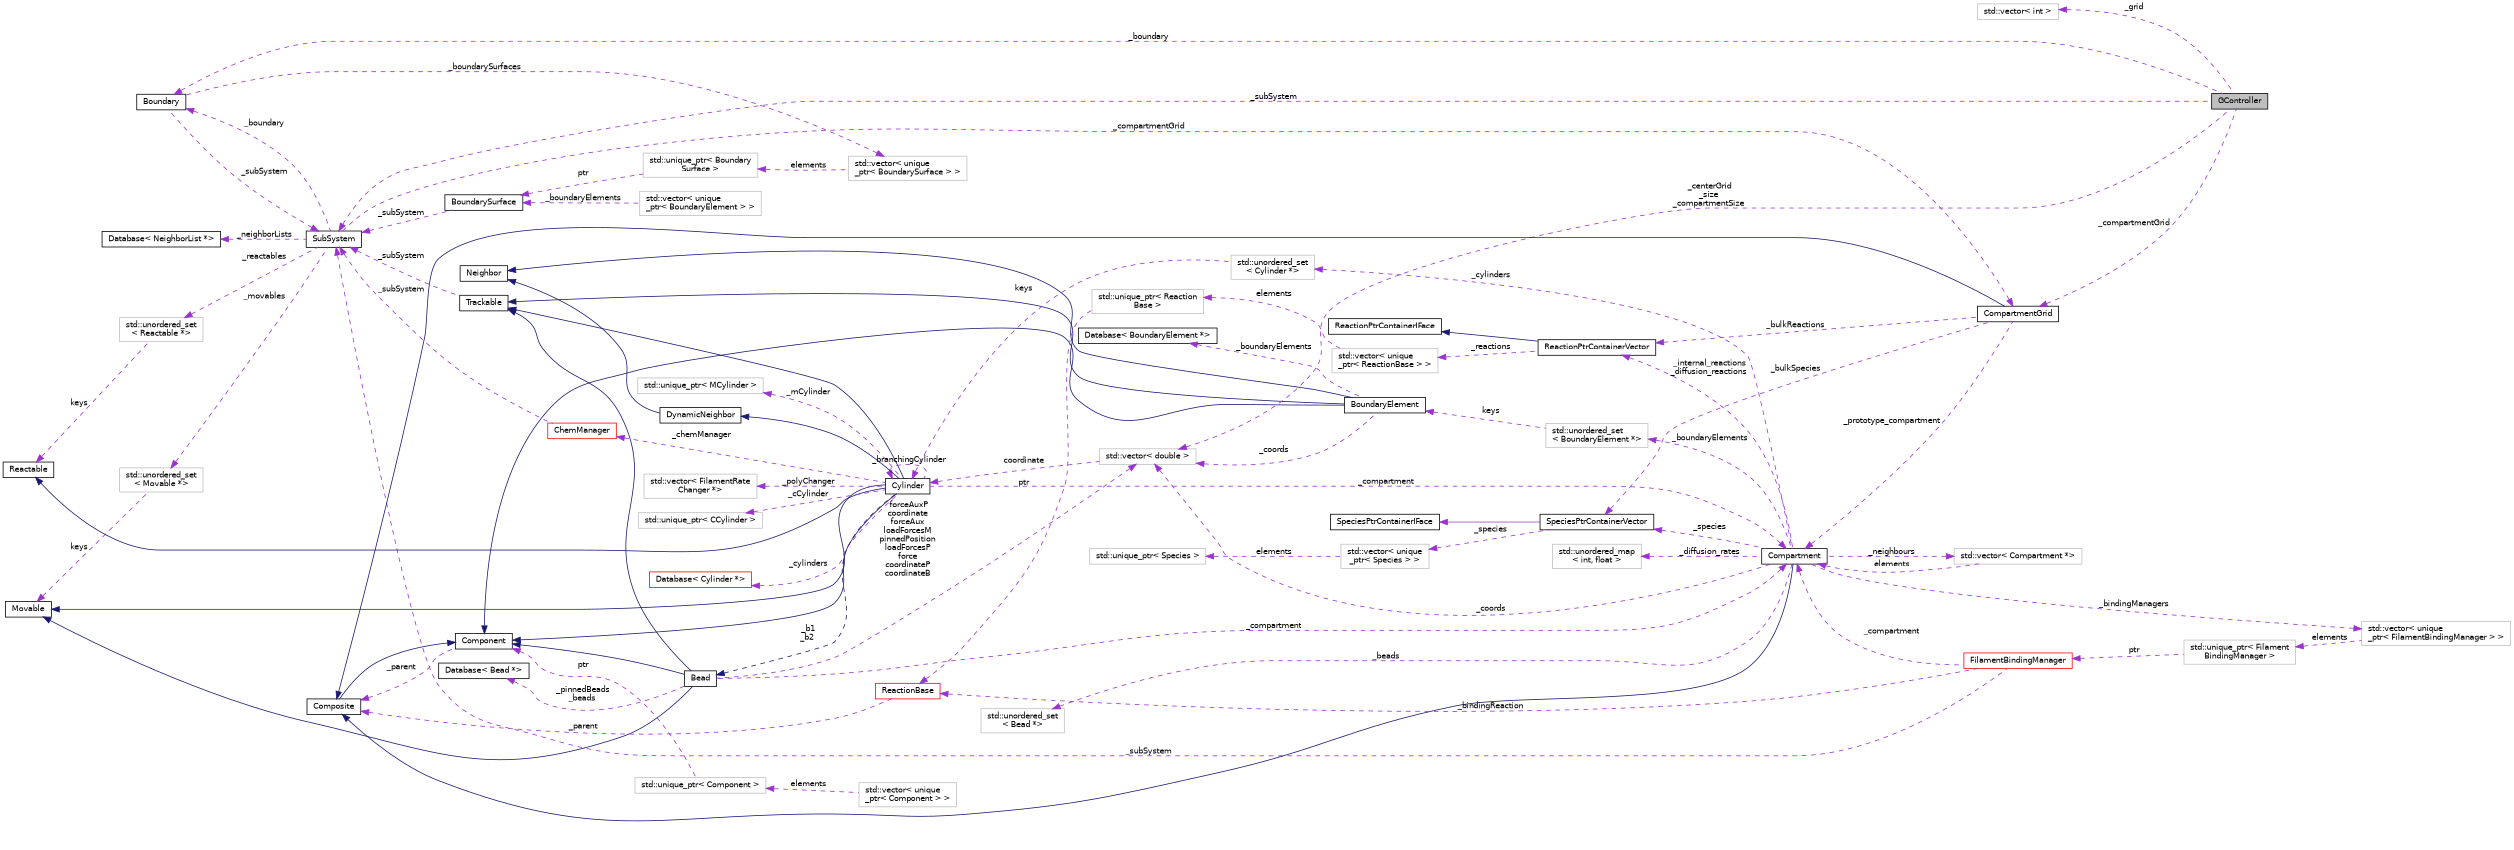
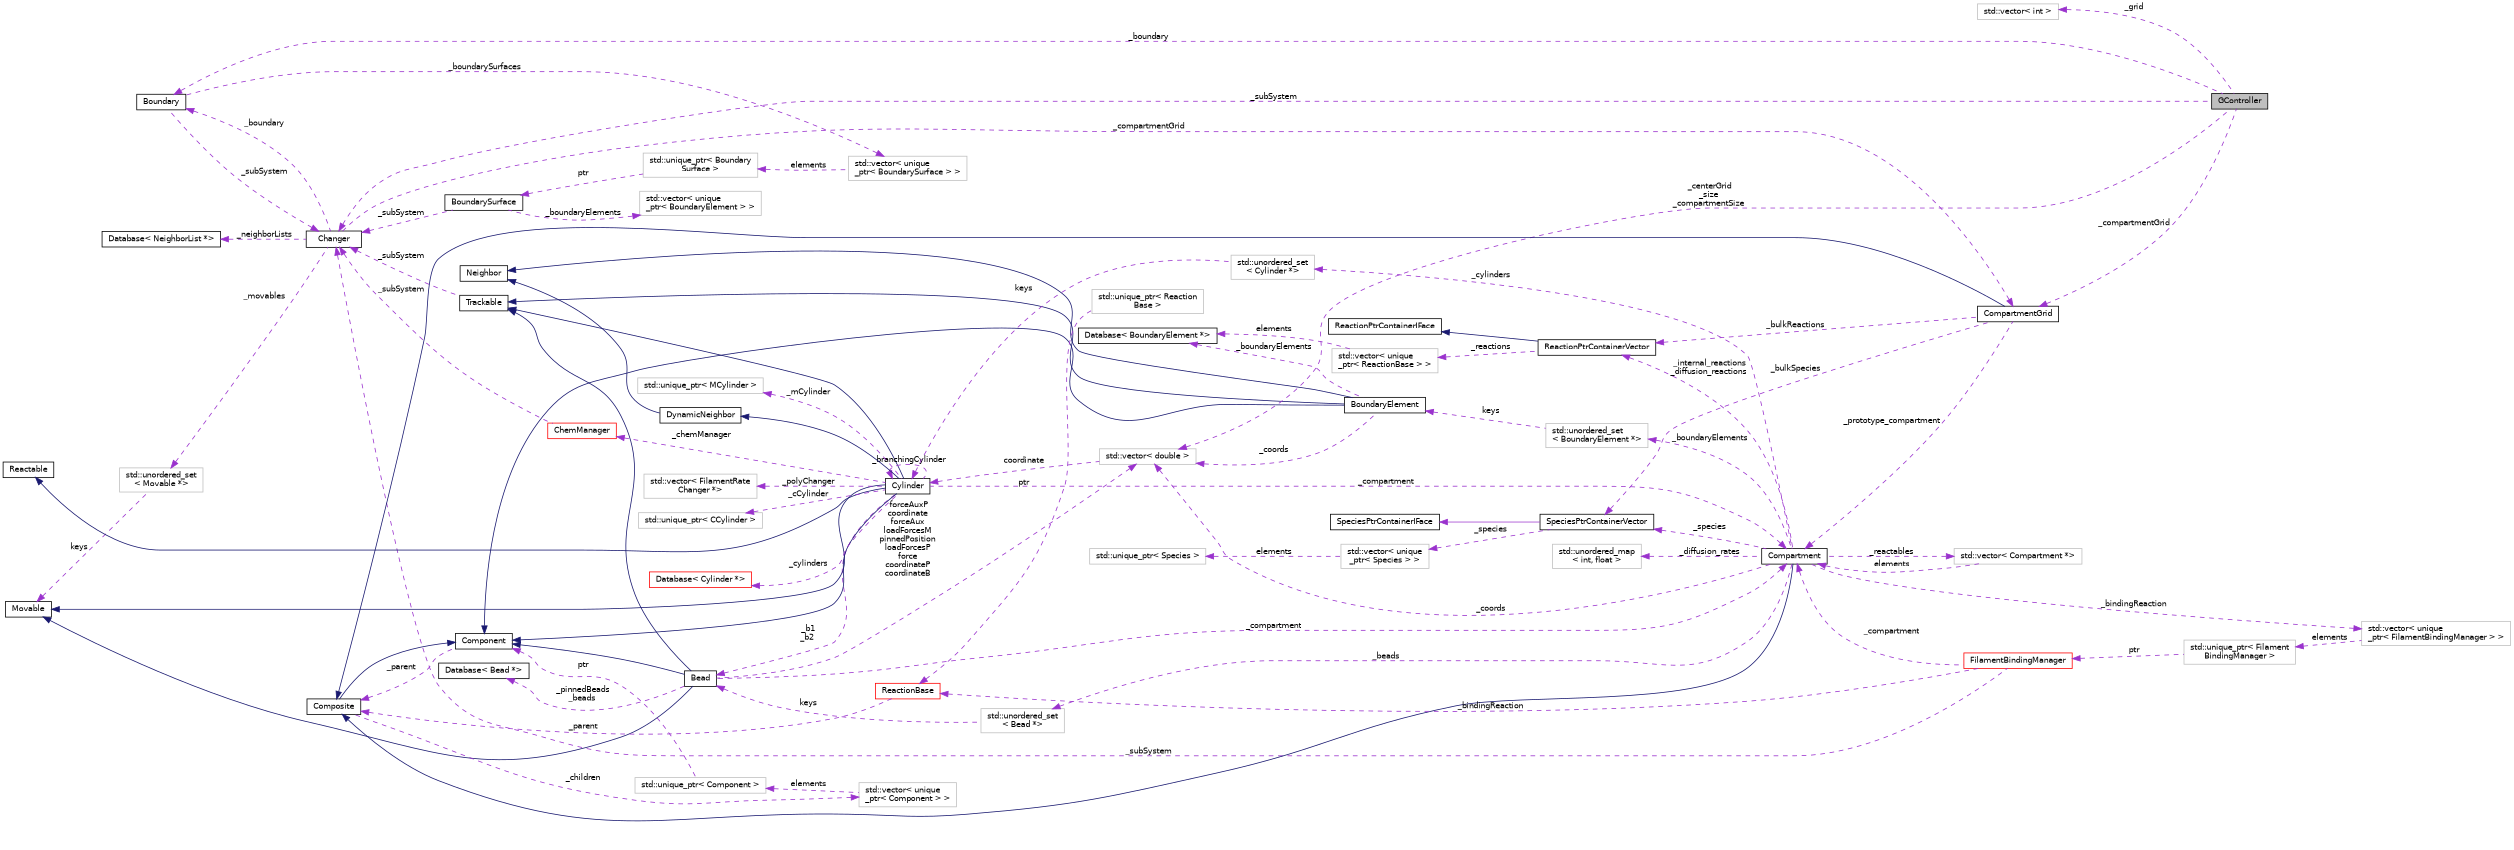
edge "std::vector< unique _ptr< BoundaryElement > >" -> "BoundarySurface": reversed
node "SubSystem": label "SubSystem" -> "Changer"
edge "std::vector< unique _ptr< ReactionBase > >" -> "std::unique_ptr< Reaction Base >": now "std::vector< unique _ptr< ReactionBase > >" -> "Database< BoundaryElement *>"
node "std::unordered_set < Reactable *>": removed
edge "Compartment" -> "std::vector< Compartment *>": label " _neighbours" -> " _reactables"
edge "Compartment" -> "std::vector< unique _ptr< FilamentBindingManager > >": label " _bindingManagers" -> " _bindingReaction"
edge "Cylinder" -> "Bead": color midnightblue -> darkorchid3
edge "std::unordered_set < Bead *>" -> "Bead": added, label "keys"
edge "Composite" -> "std::vector< unique _ptr< Component > >": added, label "_children"
